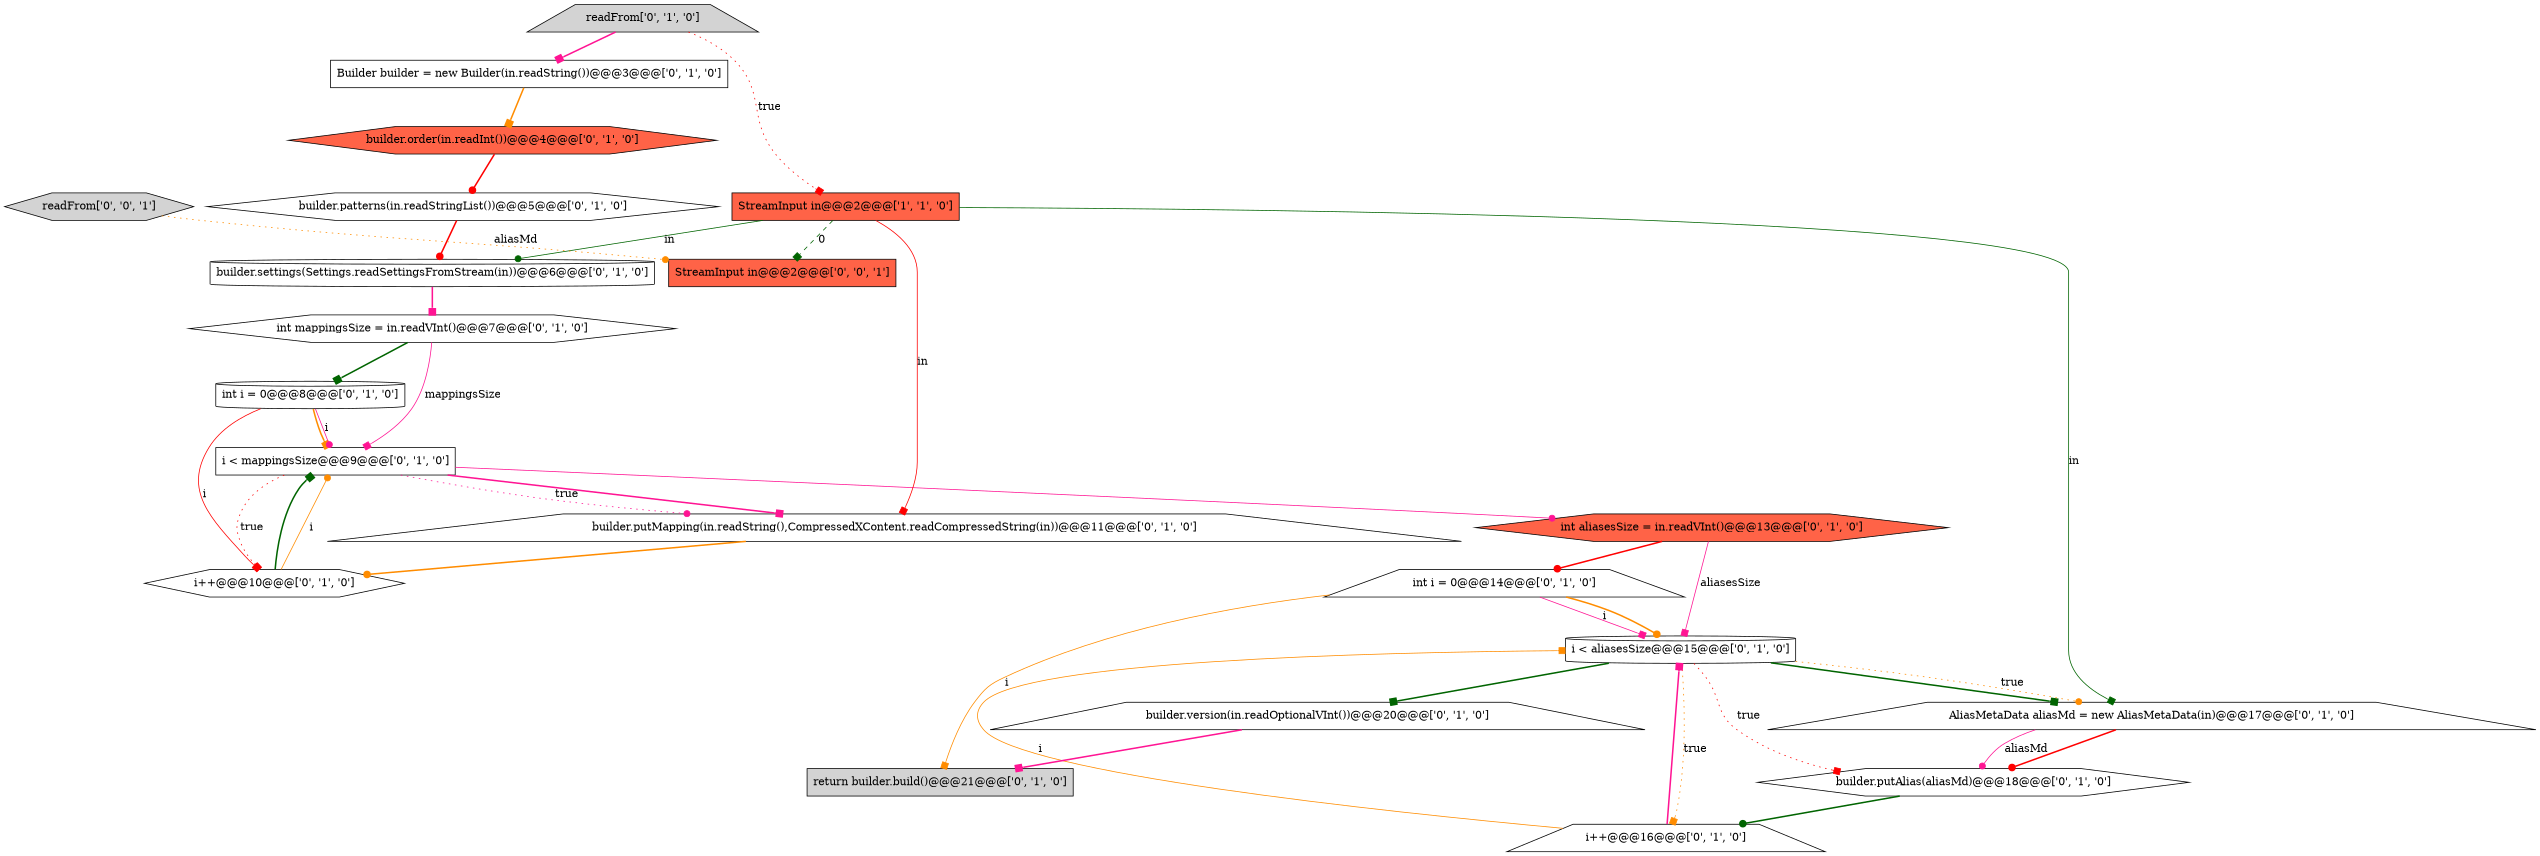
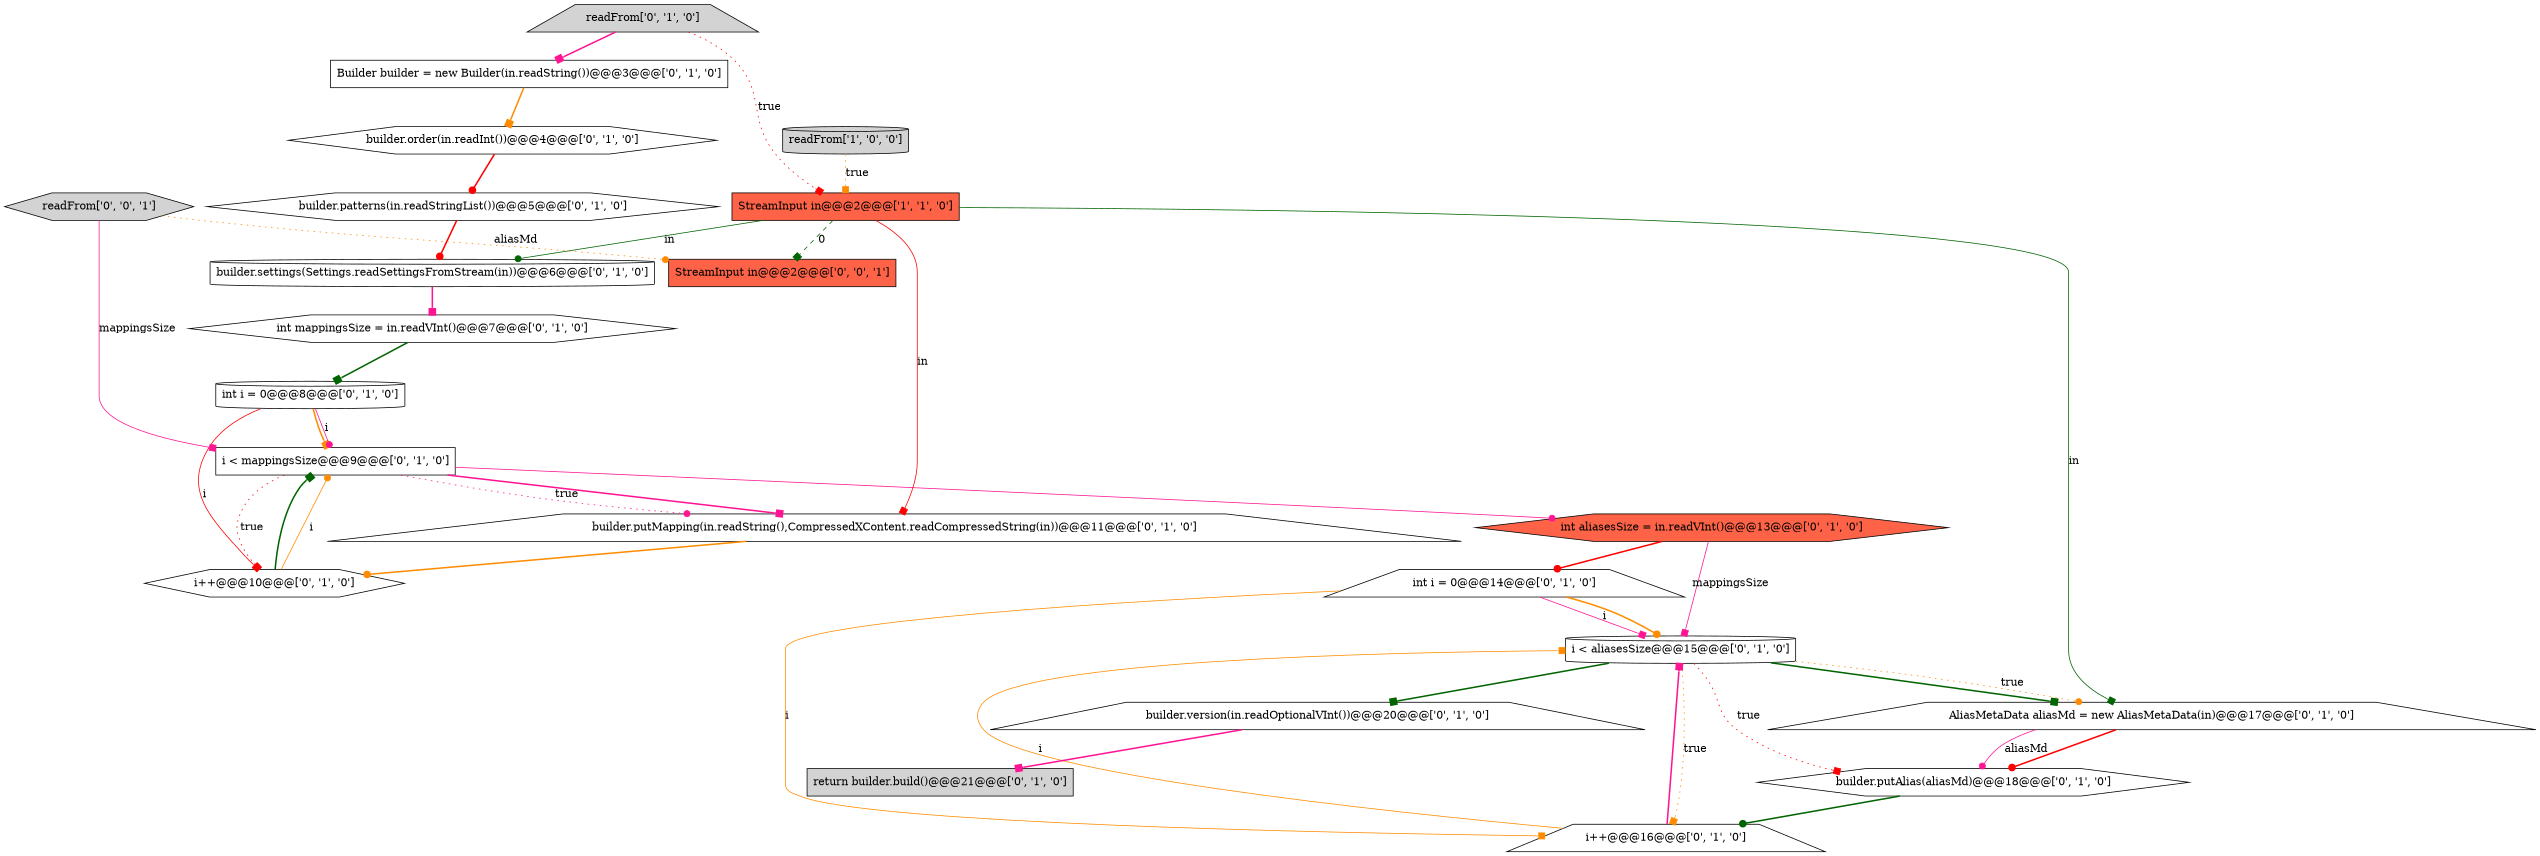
node "builder.order(in.readInt())@@@4@@@['0', '1', '0']": fillcolor tomato -> white
node "readFrom['1', '0', '0']": added
edge "int mappingsSize = in.readVInt()@@@7@@@['0', '1', '0']" -> "i < mappingsSize@@@9@@@['0', '1', '0']": now "readFrom['0', '0', '1']" -> "i < mappingsSize@@@9@@@['0', '1', '0']"
edge "int aliasesSize = in.readVInt()@@@13@@@['0', '1', '0']" -> "i < aliasesSize@@@15@@@['0', '1', '0']": label "aliasesSize" -> "mappingsSize"
edge "int i = 0@@@14@@@['0', '1', '0']" -> "return builder.build()@@@21@@@['0', '1', '0']": now "int i = 0@@@14@@@['0', '1', '0']" -> "i++@@@16@@@['0', '1', '0']"
